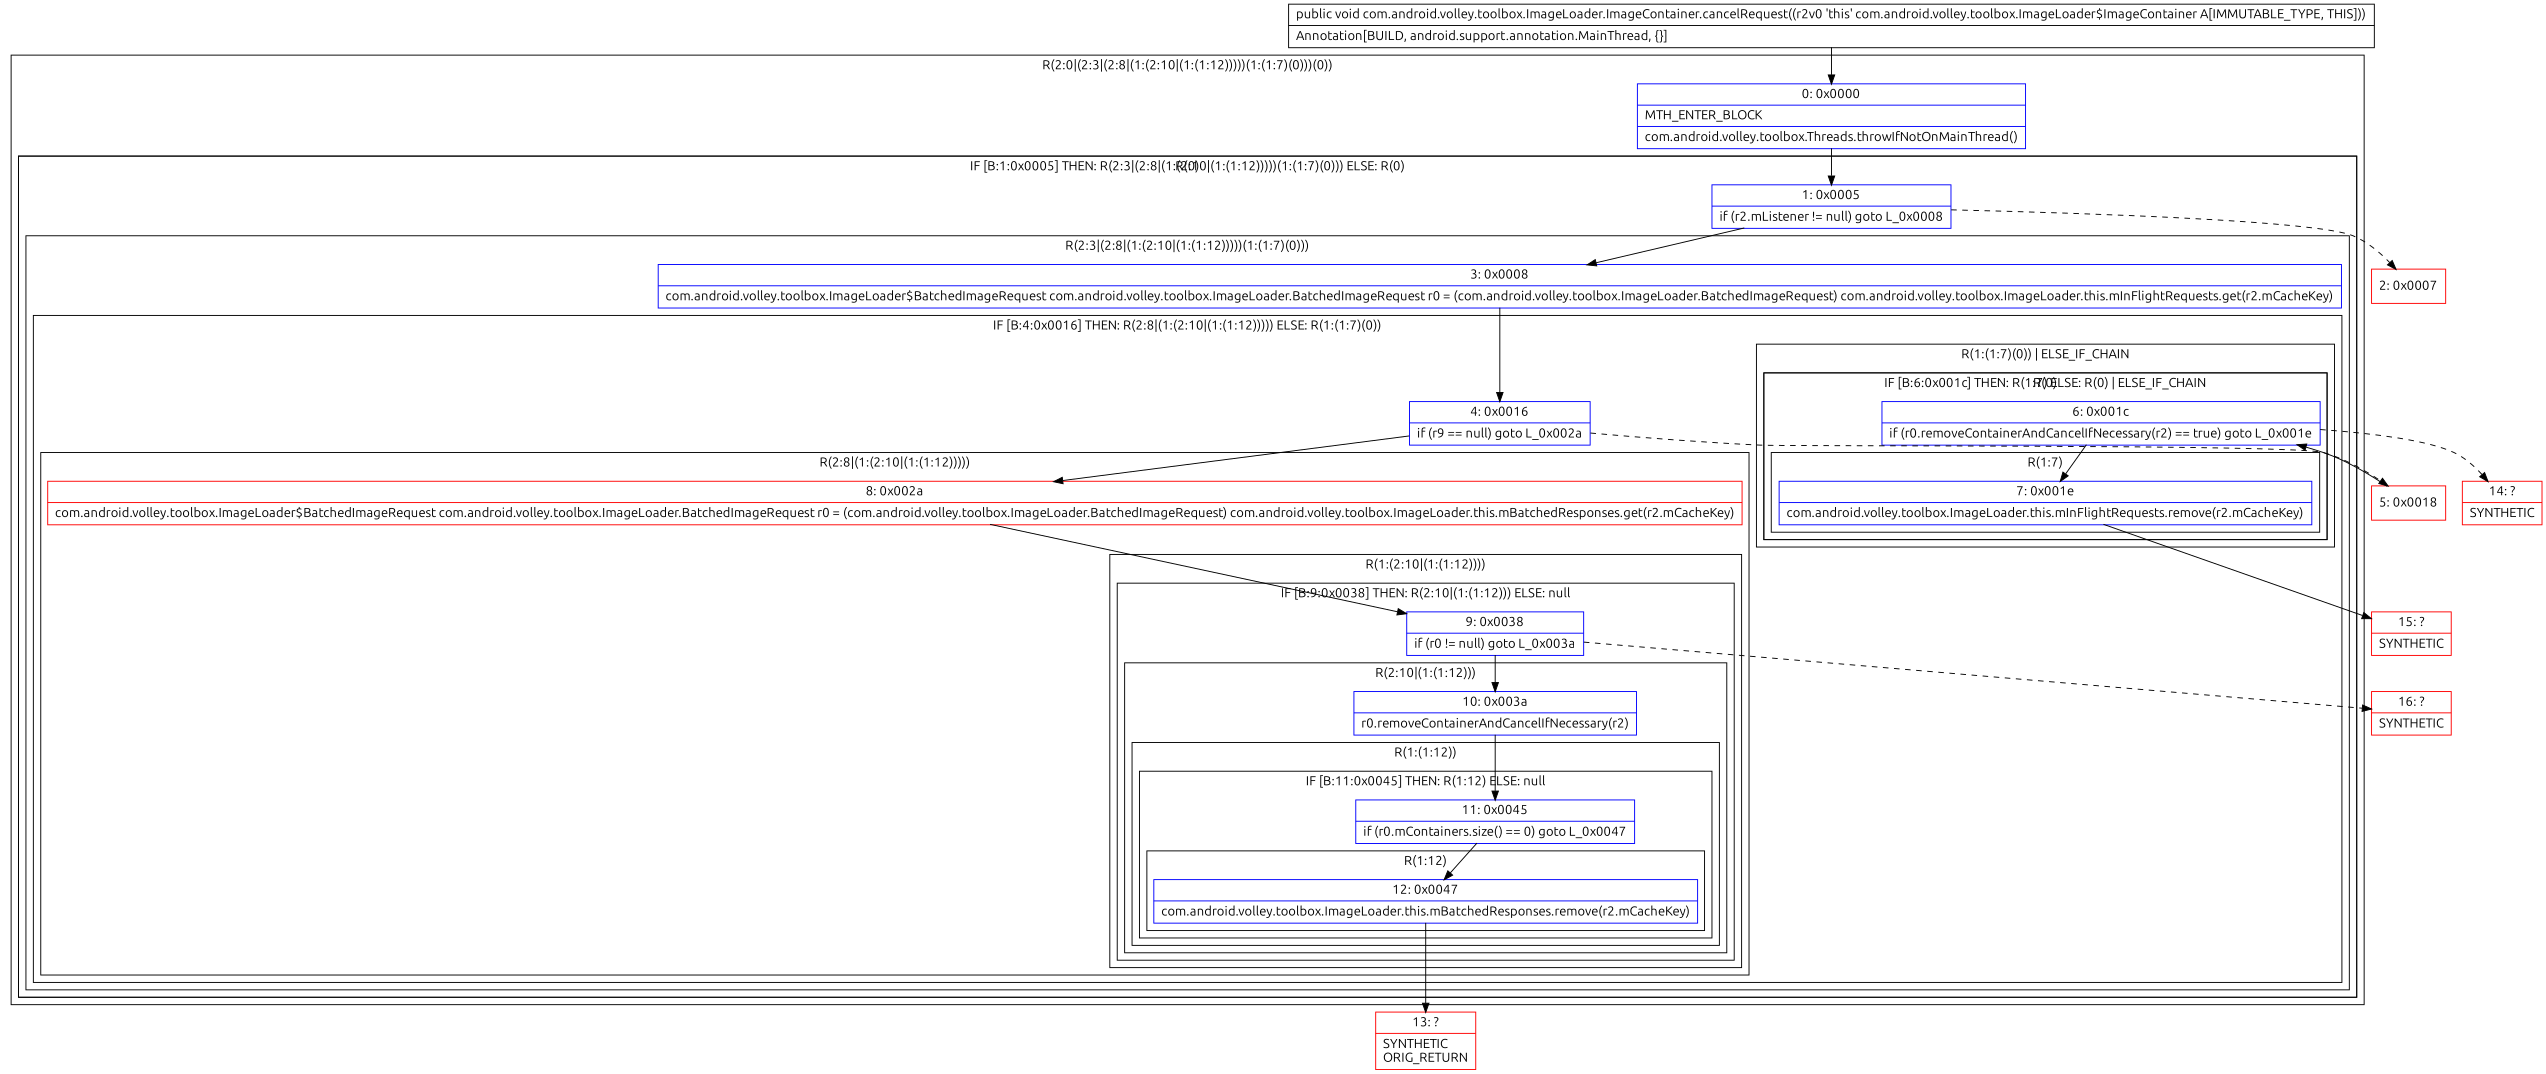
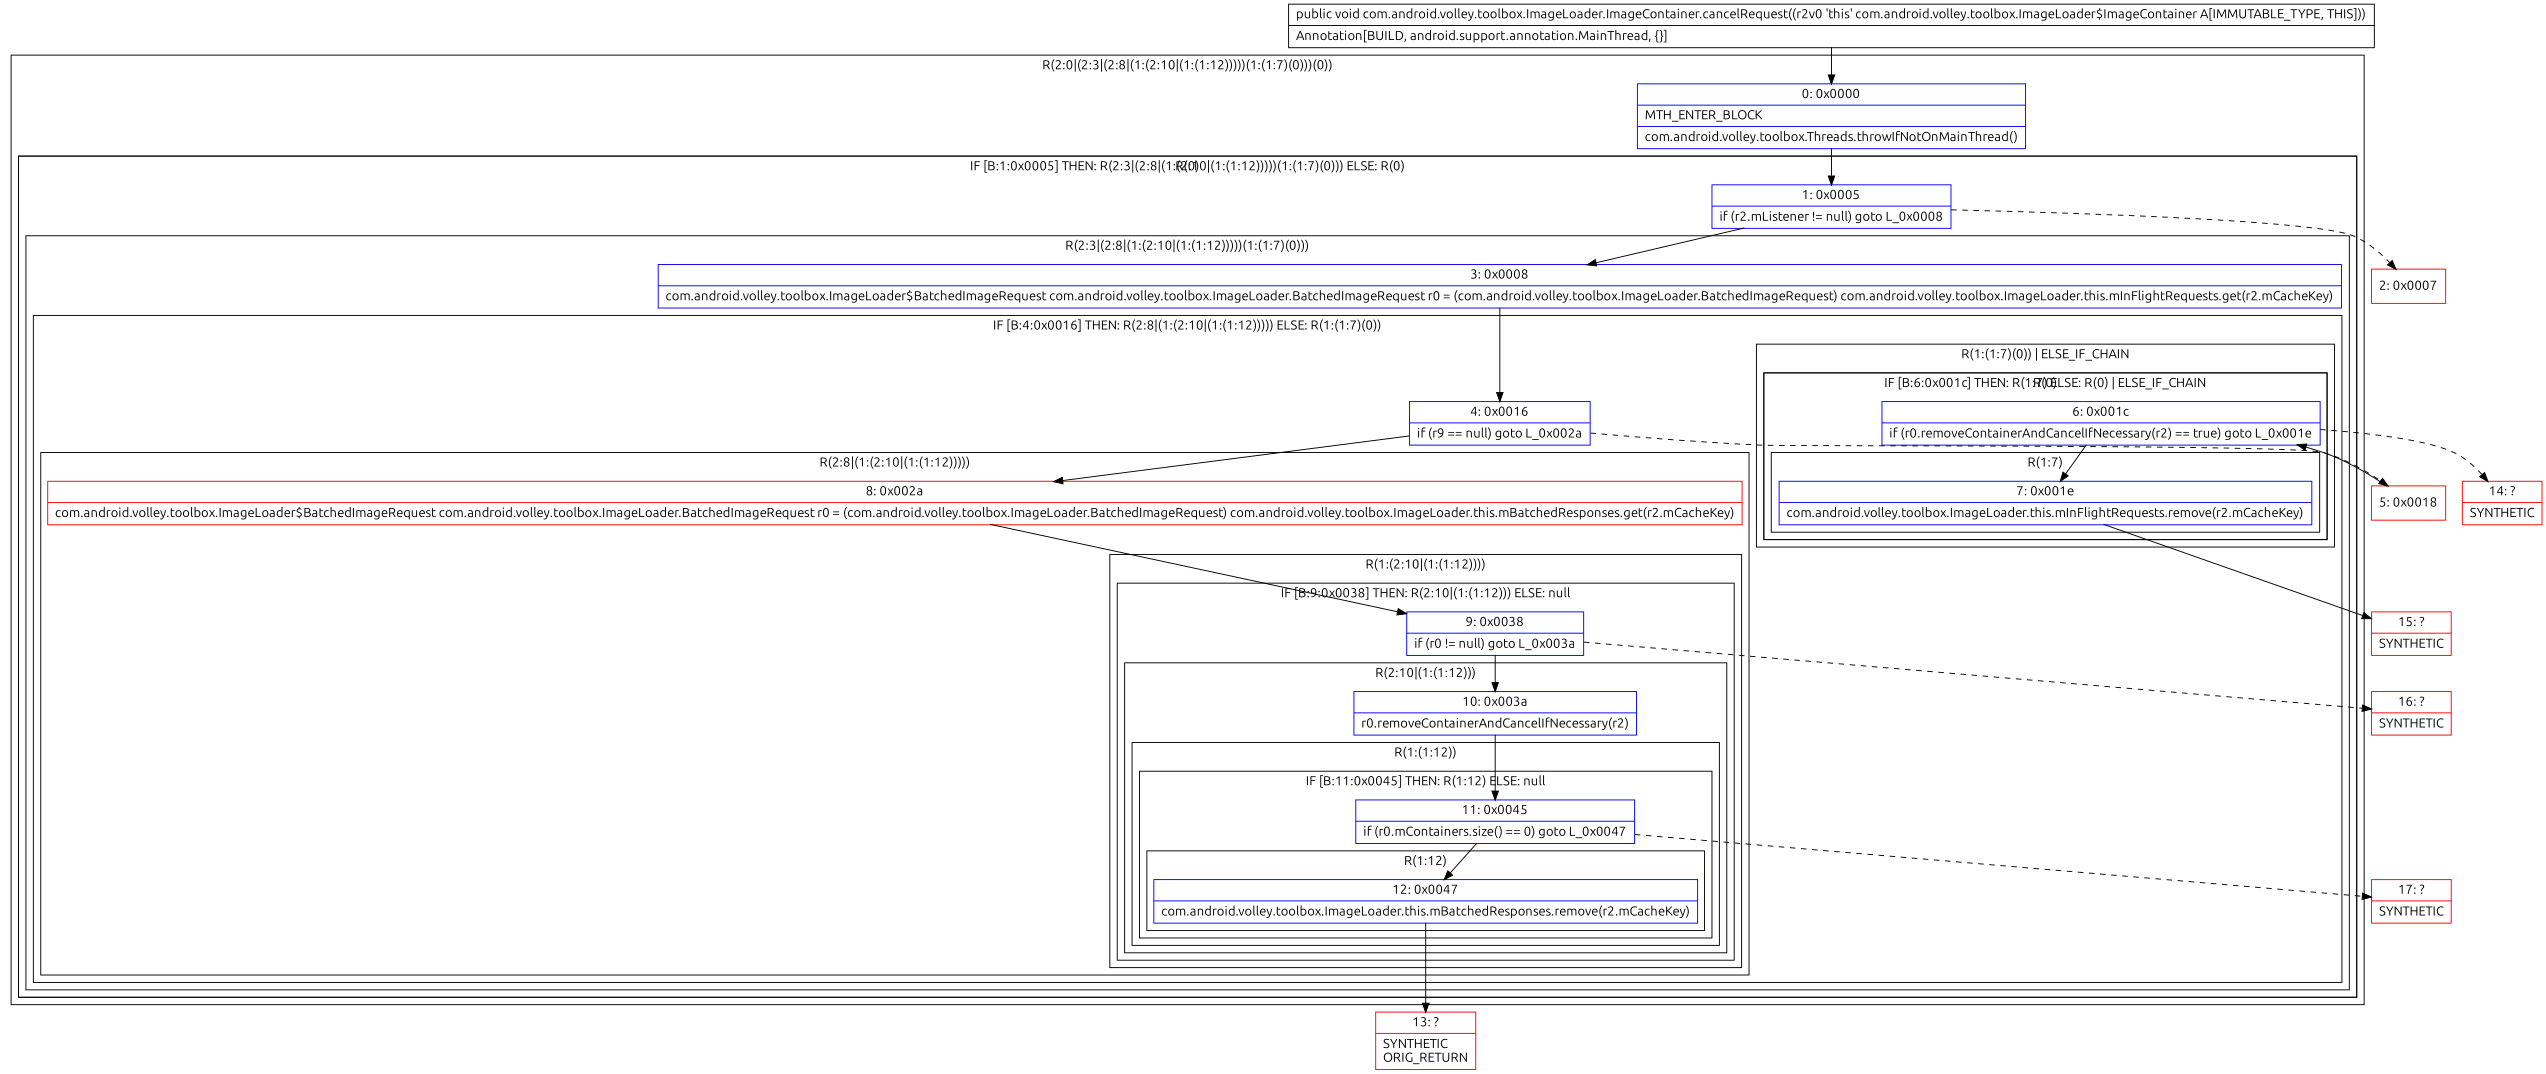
node "17: ?": added
